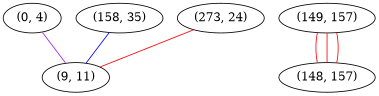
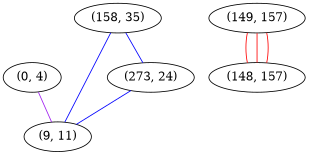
edge "(158, 35)" -- "(273, 24)": added
edge "(273, 24)" -- "(9, 11)": color red -> blue
